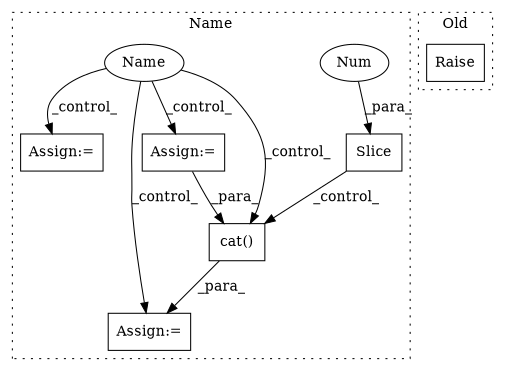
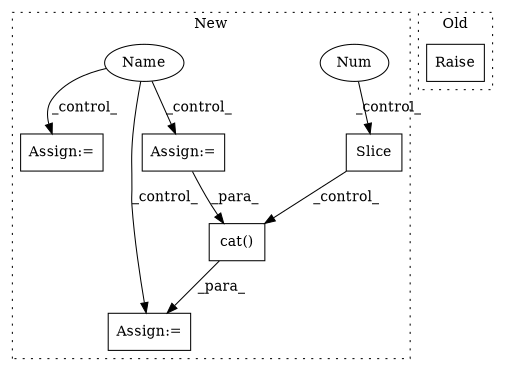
cluster "Name": label "Name" -> "New"
edge "Num" -> "Slice": label "_para_" -> "_control_"
edge "Name" -> "cat()": removed, label "_control_"
